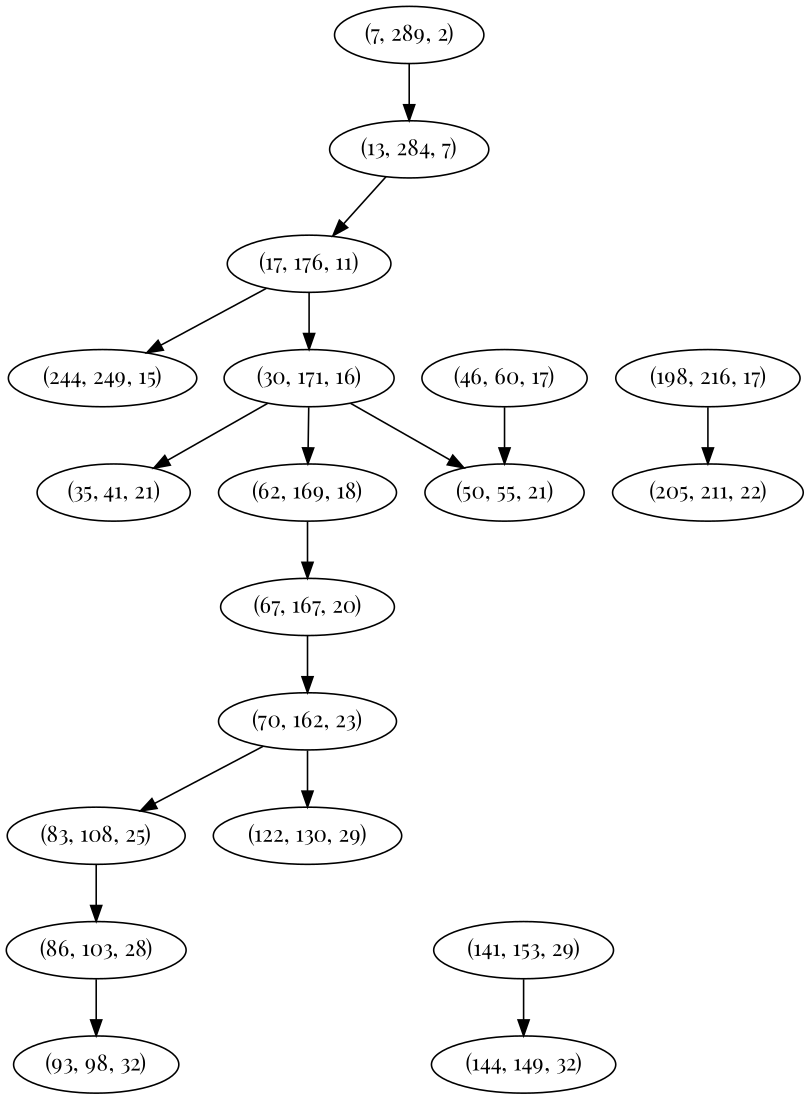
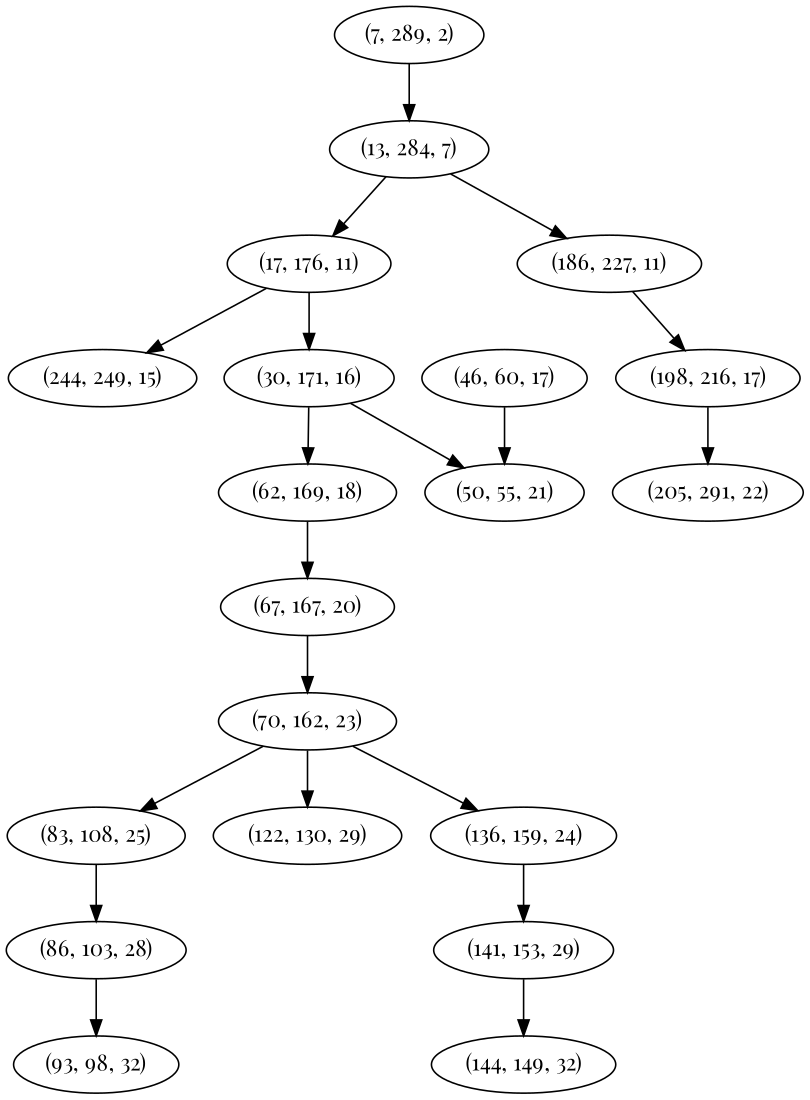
node "(186, 227, 11)": added
node "(35, 41, 21)": removed
node "(205, 211, 22)": label "(205, 211, 22)" -> "(205, 291, 22)"
node "(136, 159, 24)": added
